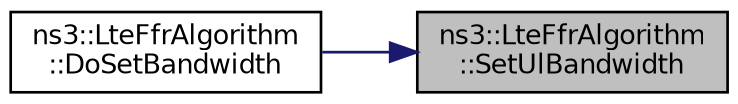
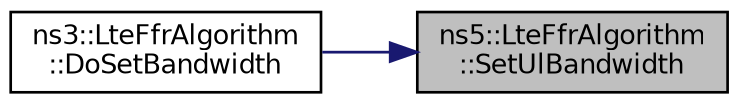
node "ns3::LteFfrAlgorithm ::SetUlBandwidth": label "ns3::LteFfrAlgorithm ::SetUlBandwidth" -> "ns5::LteFfrAlgorithm ::SetUlBandwidth"
